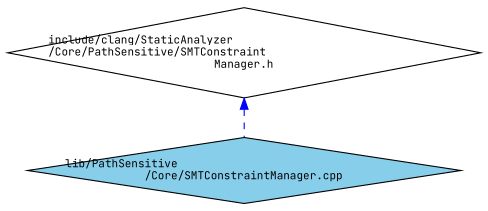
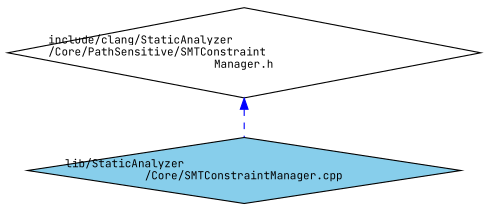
node "lib/PathSensitive /Core/SMTConstraintManager.cpp": label "lib/PathSensitive /Core/SMTConstraintManager.cpp" -> "lib/StaticAnalyzer /Core/SMTConstraintManager.cpp"
